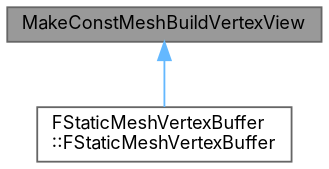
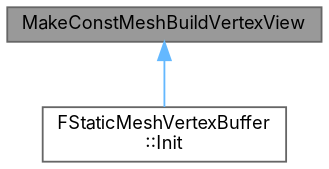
node "FStaticMeshVertexBuffer ::FStaticMeshVertexBuffer": label "FStaticMeshVertexBuffer ::FStaticMeshVertexBuffer" -> "FStaticMeshVertexBuffer ::Init"
